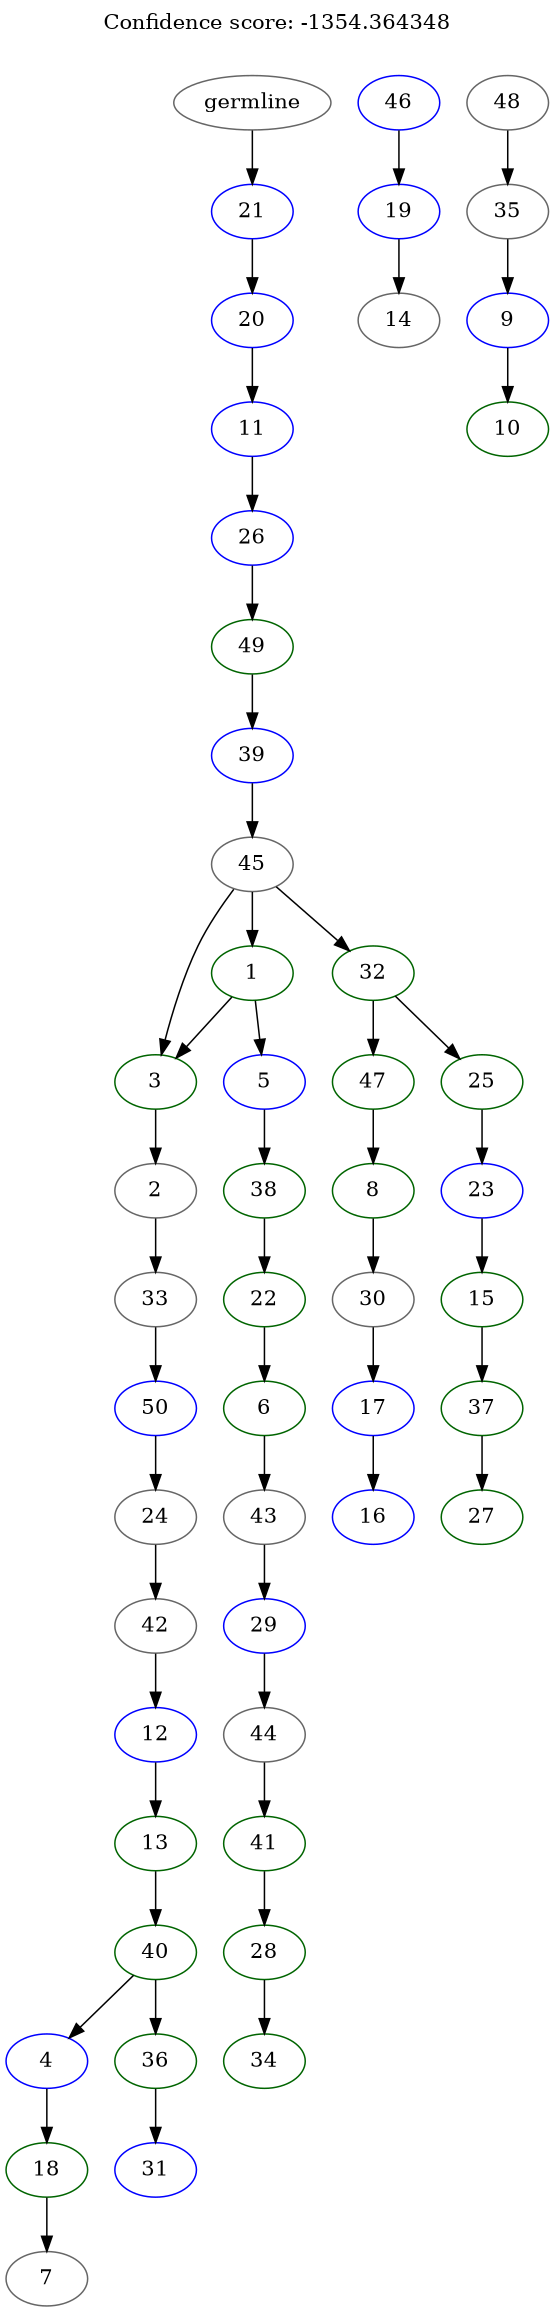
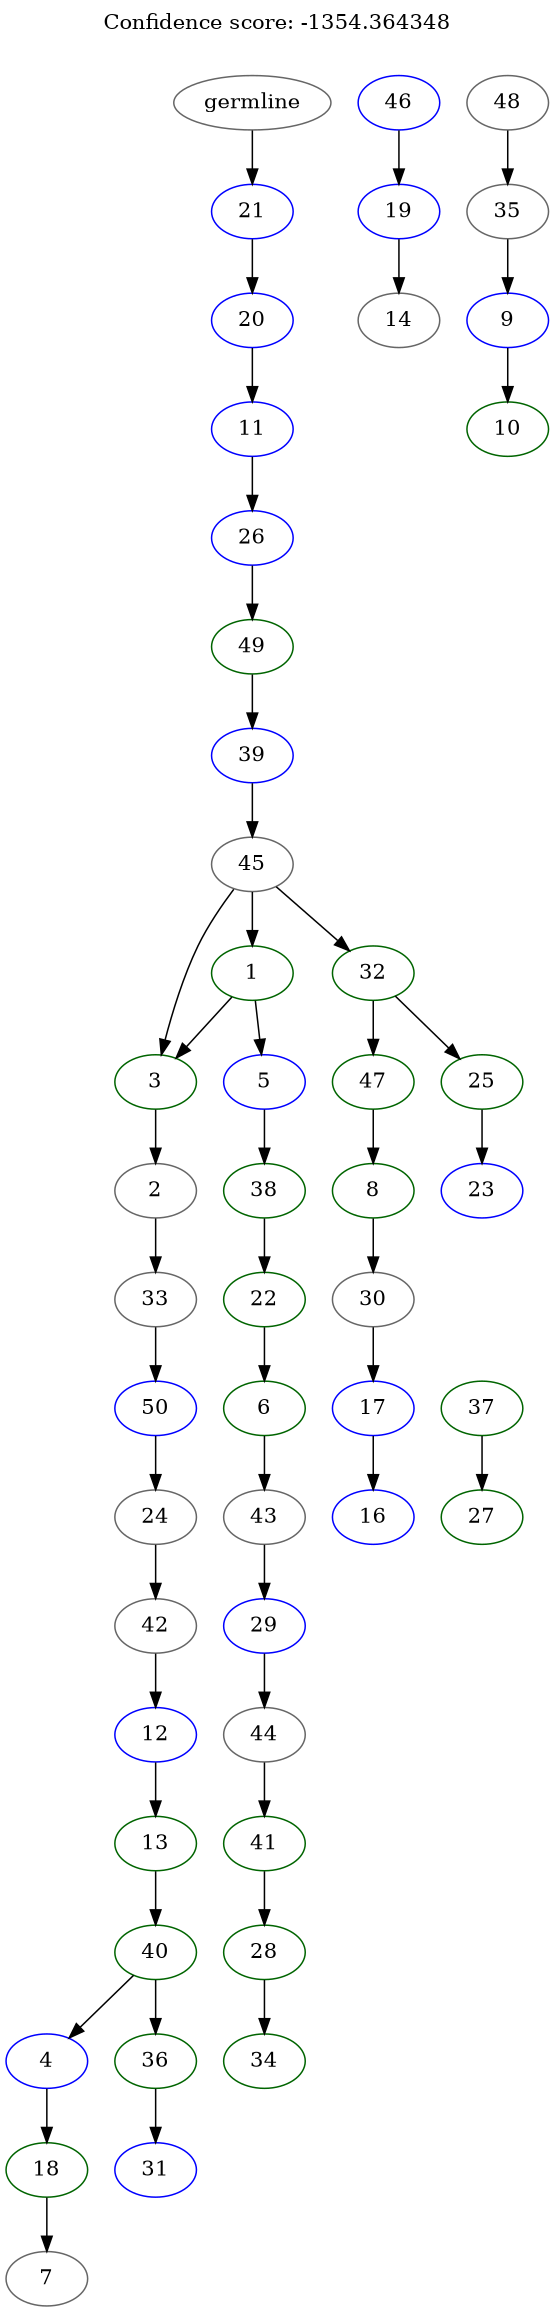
node "15": removed
